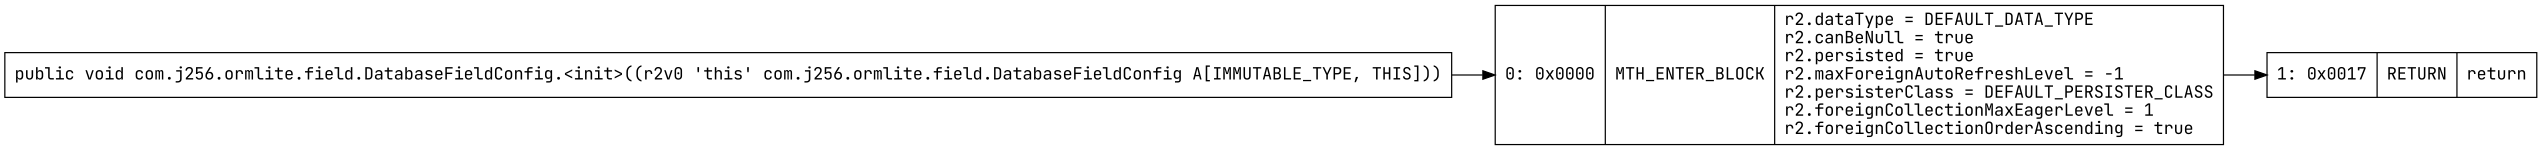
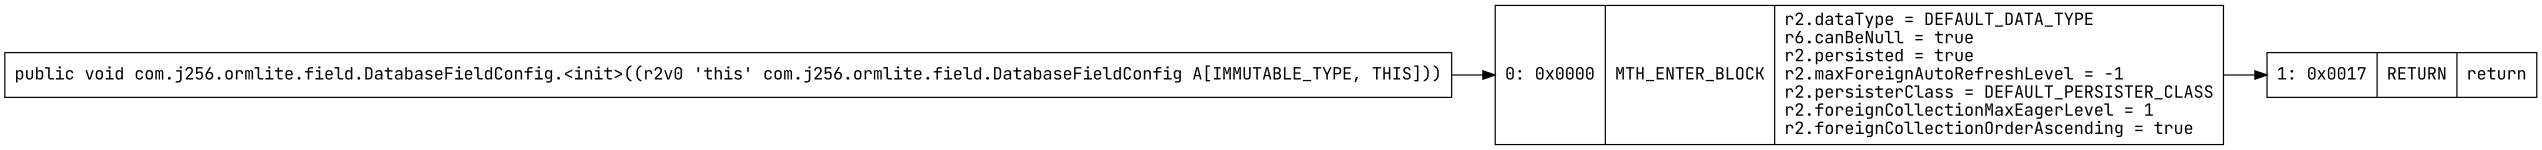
node "0: 0x0000": text "r2.canBeNull = true" -> "r6.canBeNull = true"
